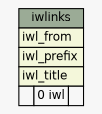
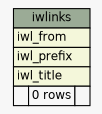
node "iwlinks": text "0 iwl" -> "0 rows"
